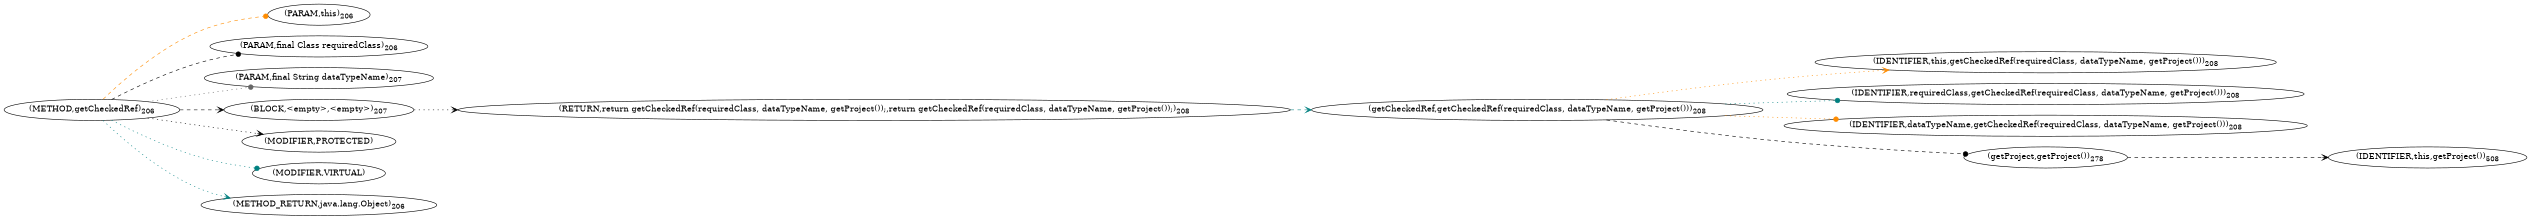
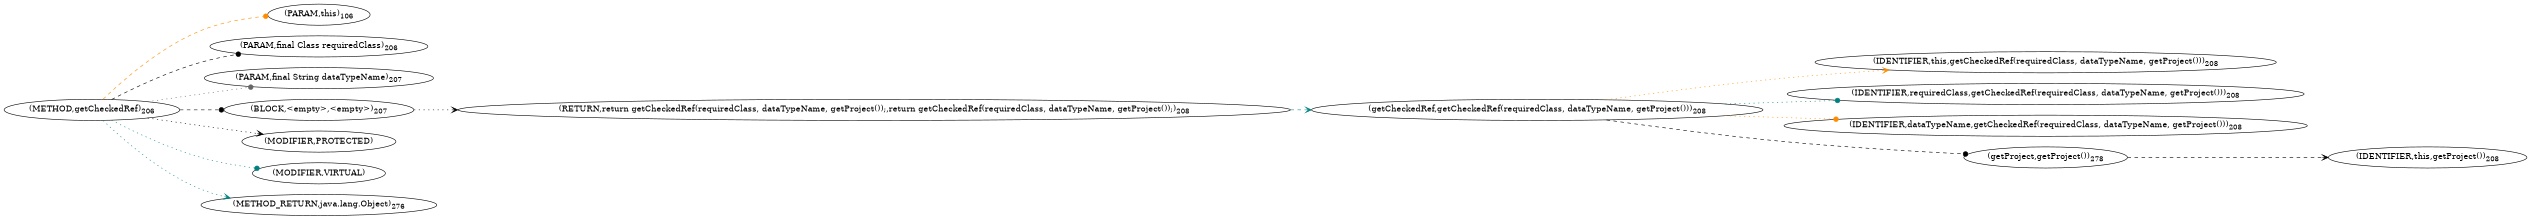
node "(PARAM,this)": text "206" -> "106"
edge "(METHOD,getCheckedRef)" -> "(BLOCK,<empty>,<empty>)": arrowhead vee -> dot
node "(IDENTIFIER,this,getProject())": text "508" -> "208"
node "(METHOD_RETURN,java.lang.Object)": text "206" -> "276"
